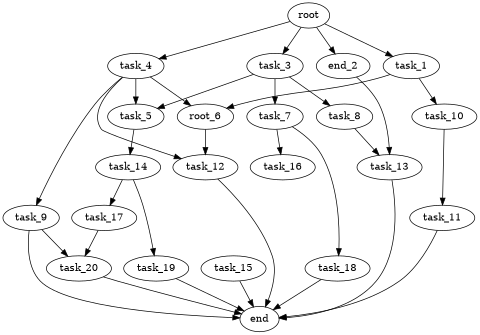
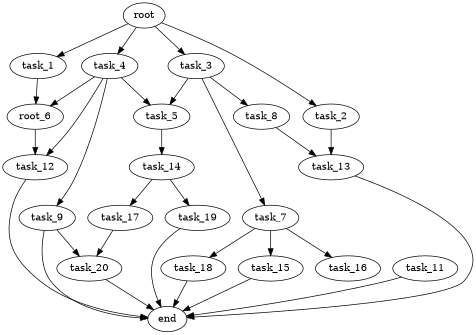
node "end_2": label "end_2" -> "task_2"
node "task_10": removed
edge "task_7" -> "task_15": added
